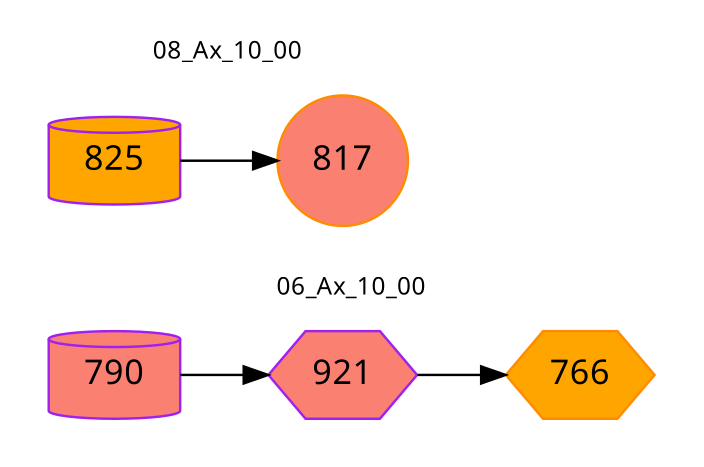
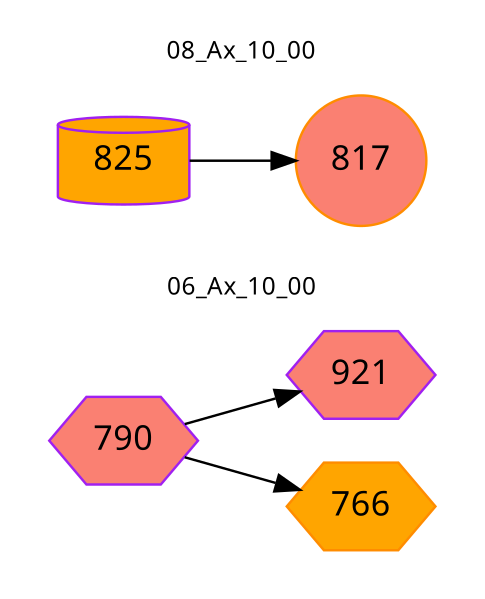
node "790": shape cylinder -> hexagon
edge "921" -> "766": now "790" -> "766"
